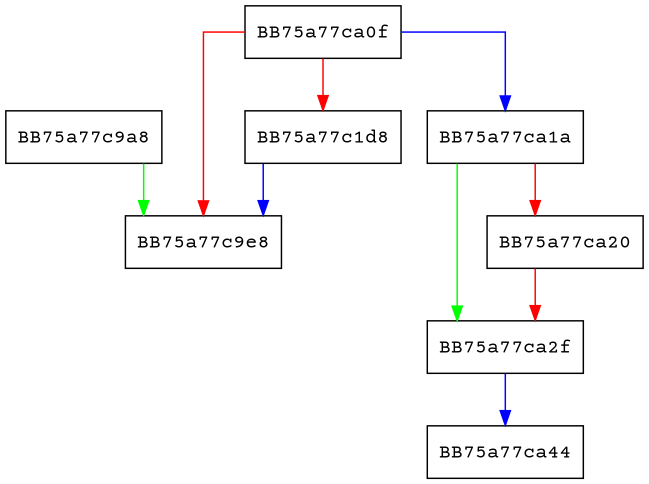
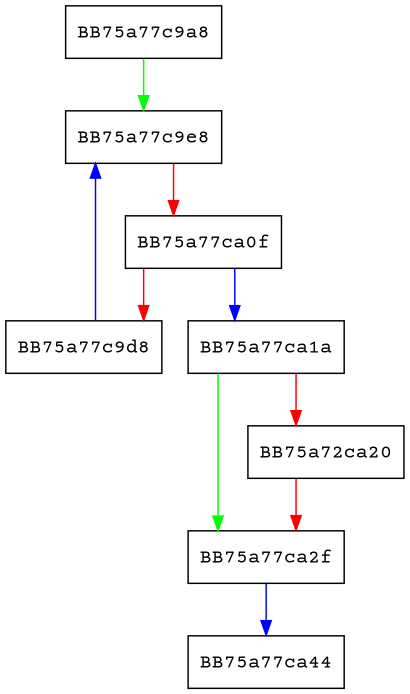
edge "BB75a77ca0f" -> "BB75a77c9e8": reversed
node "BB75a77c1d8": label "BB75a77c1d8" -> "BB75a77c9d8"
node "BB75a77ca20": label "BB75a77ca20" -> "BB75a72ca20"
